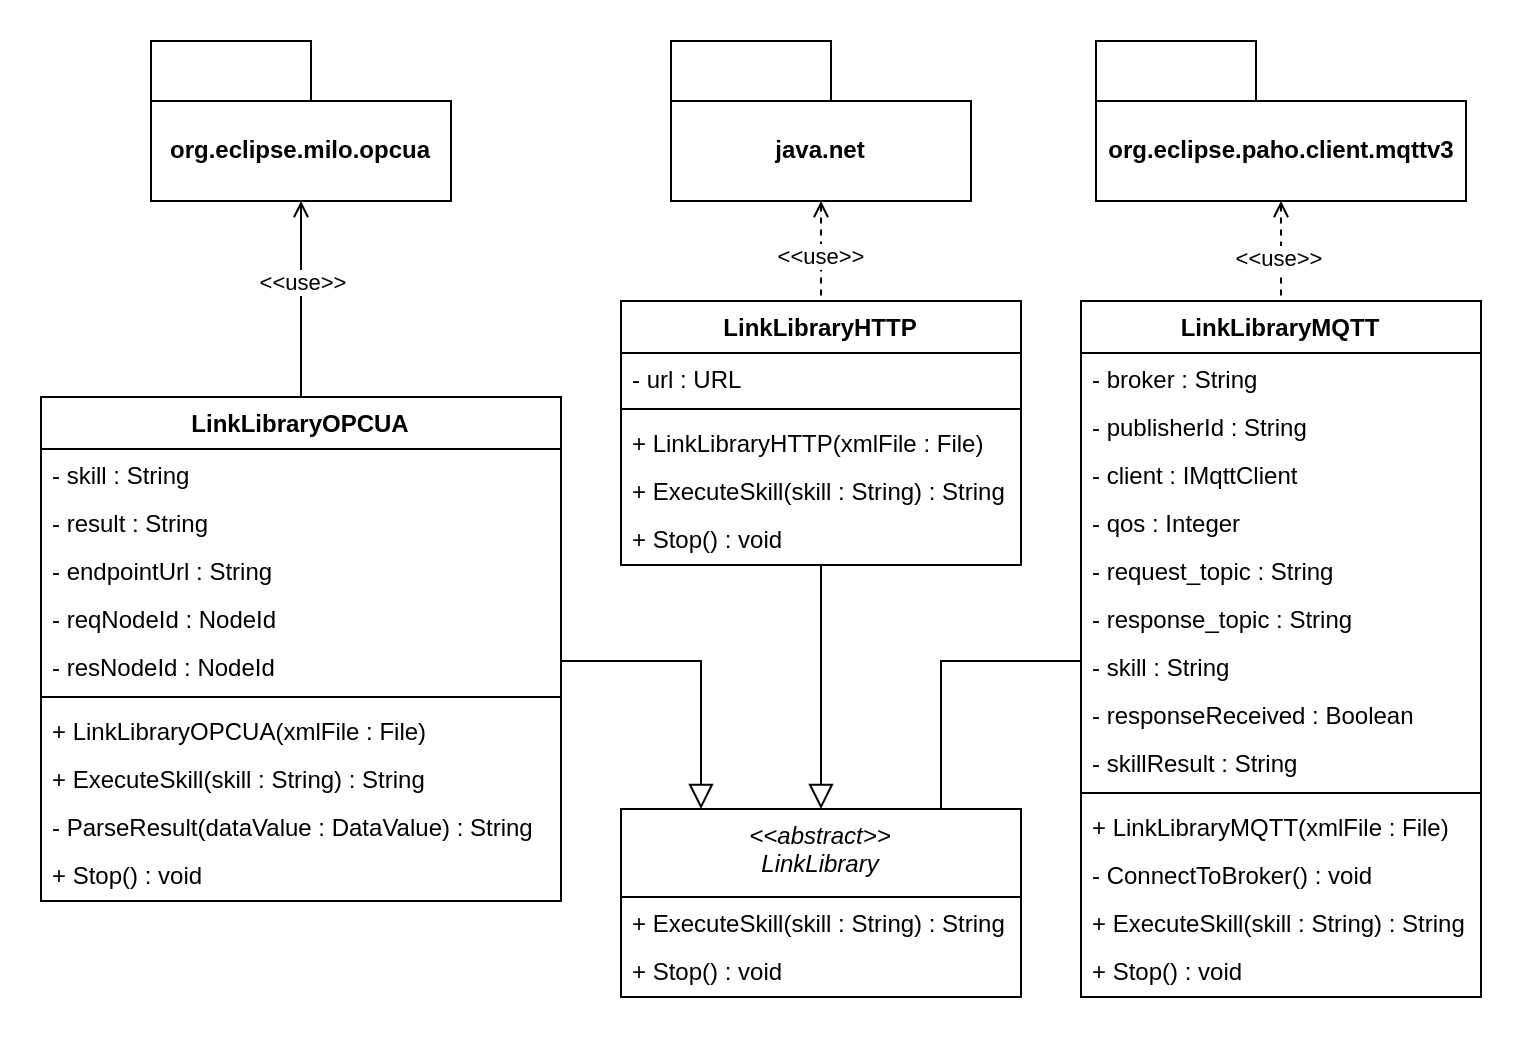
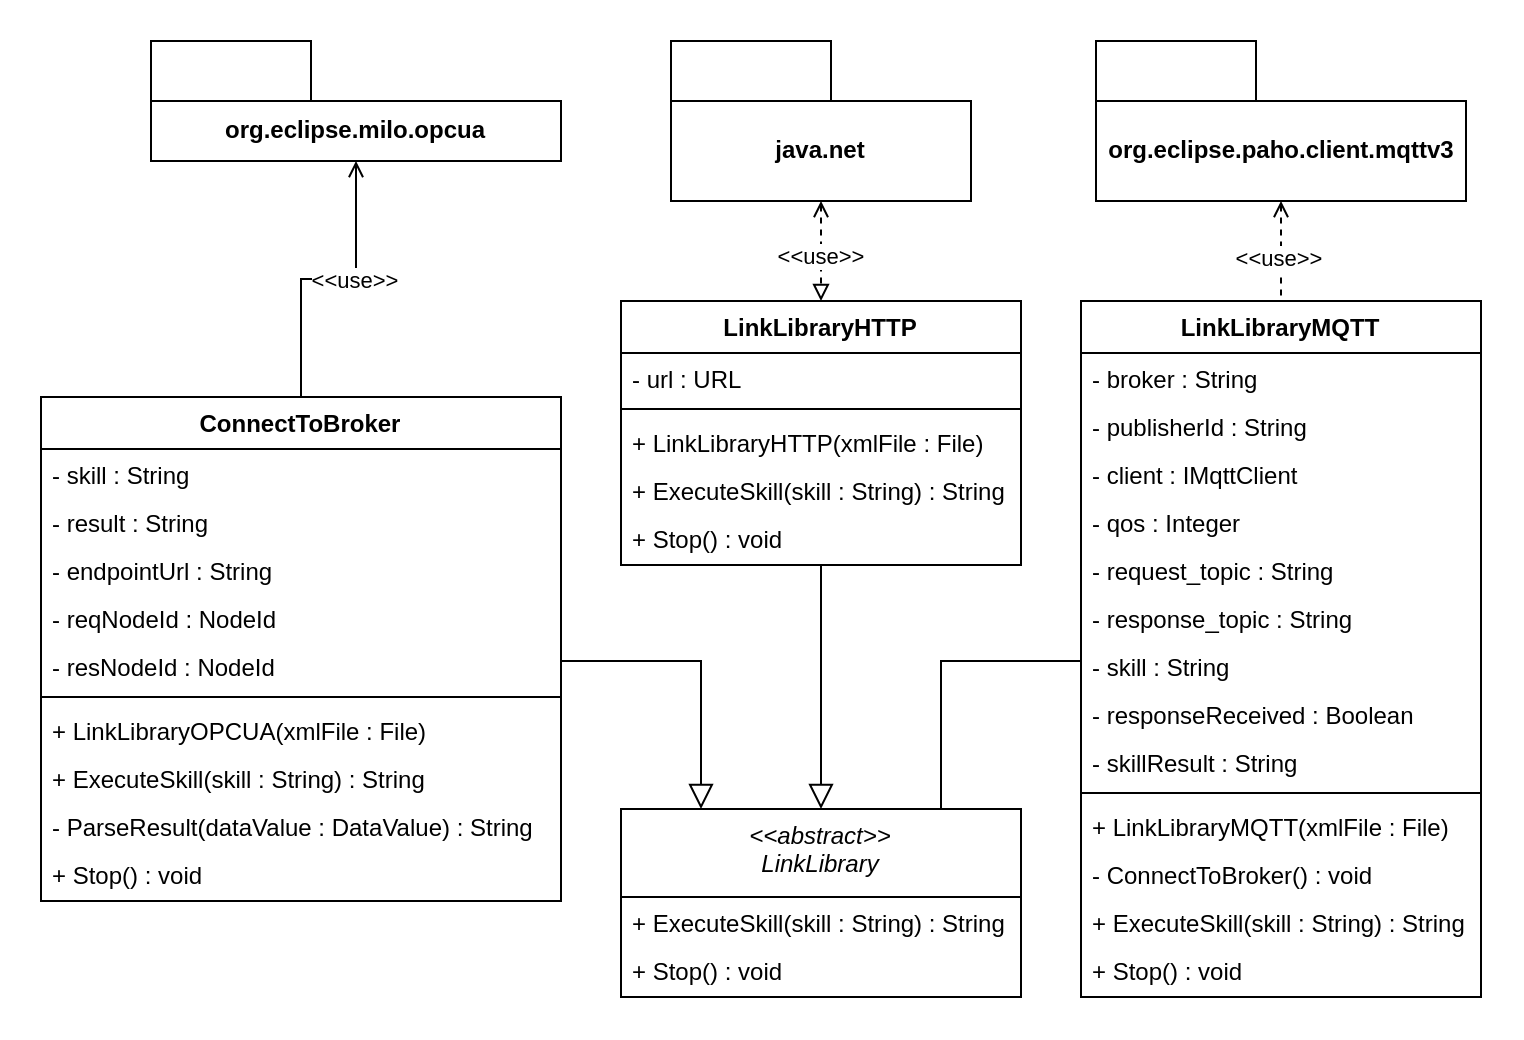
node "org.eclipse.milo.opcua": size 300x160 -> 410x120
edge "LinkLibraryHTTP" -> "java.net": arrowhead none -> block
node "LinkLibraryOPCUA": label "LinkLibraryOPCUA" -> "ConnectToBroker"
